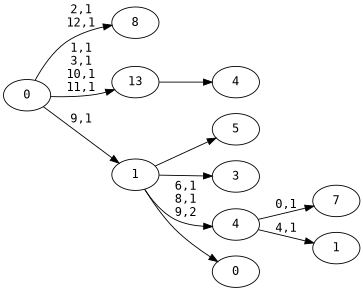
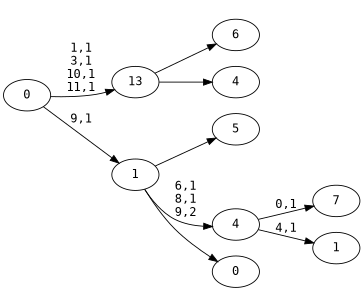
node "8": removed
node "6": added
node "3": removed
